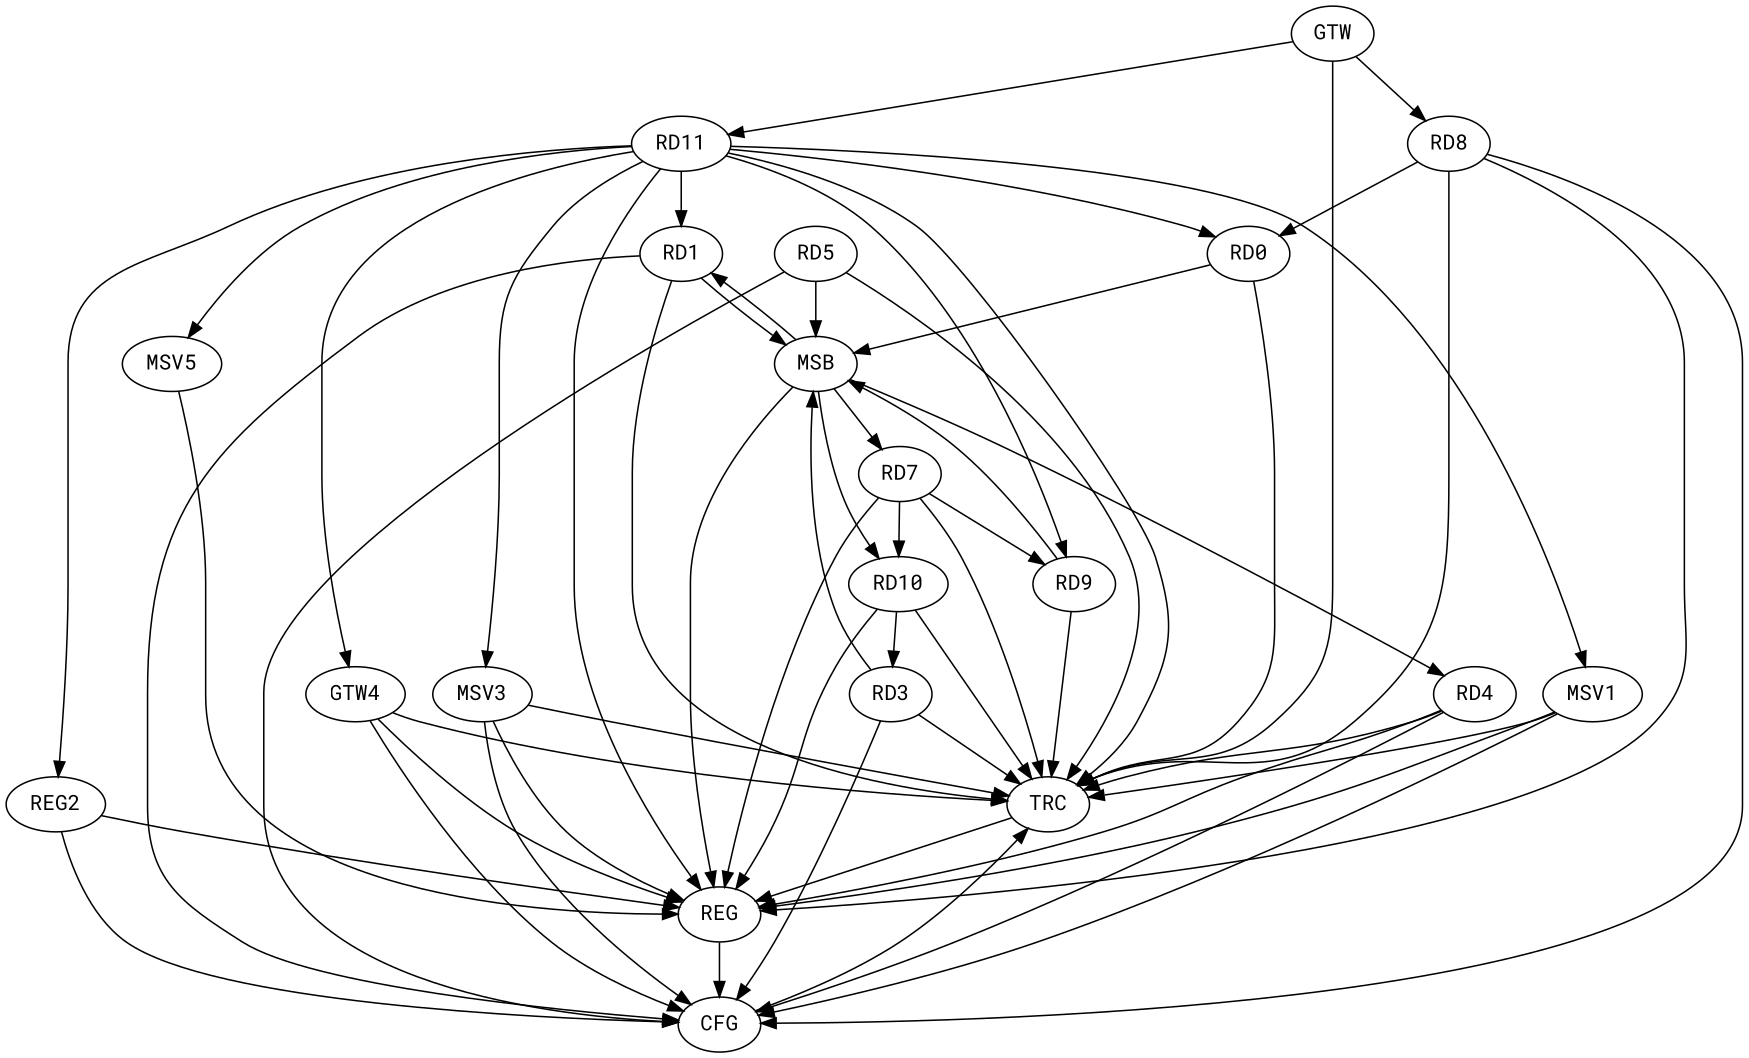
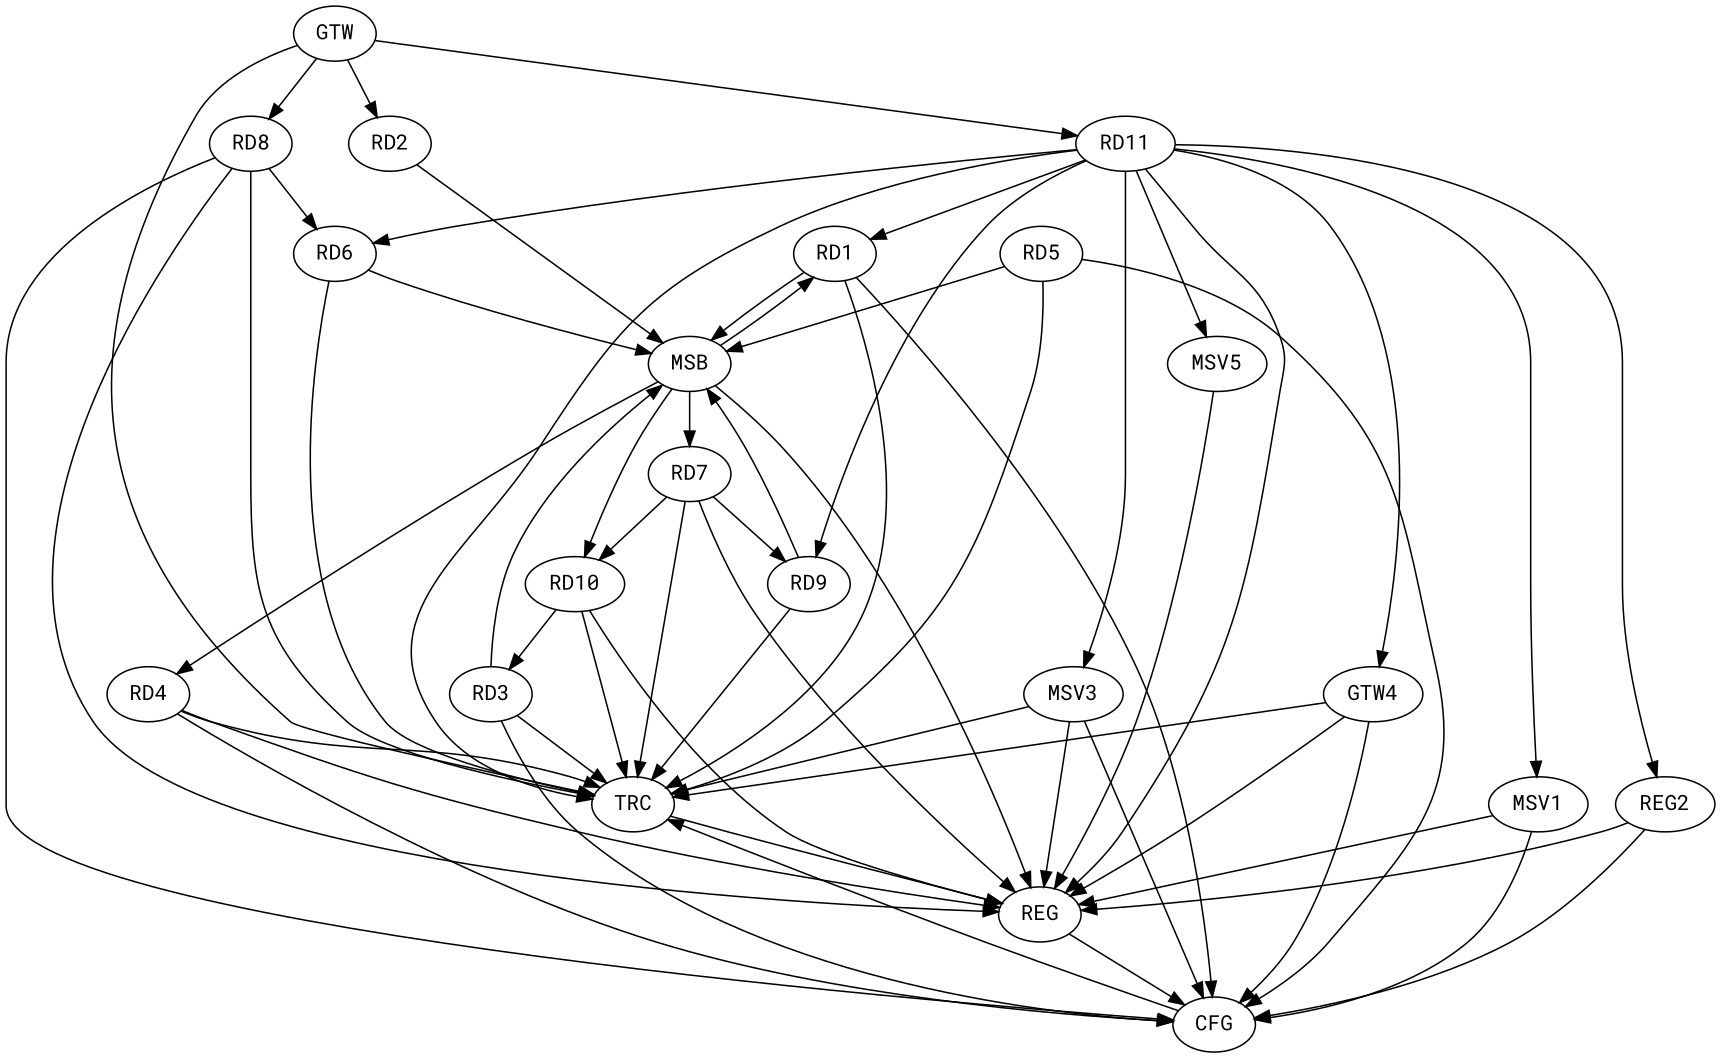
node "RD2": added
node "RD0": label "RD0" -> "RD6"
edge "MSV1" -> "TRC": removed
